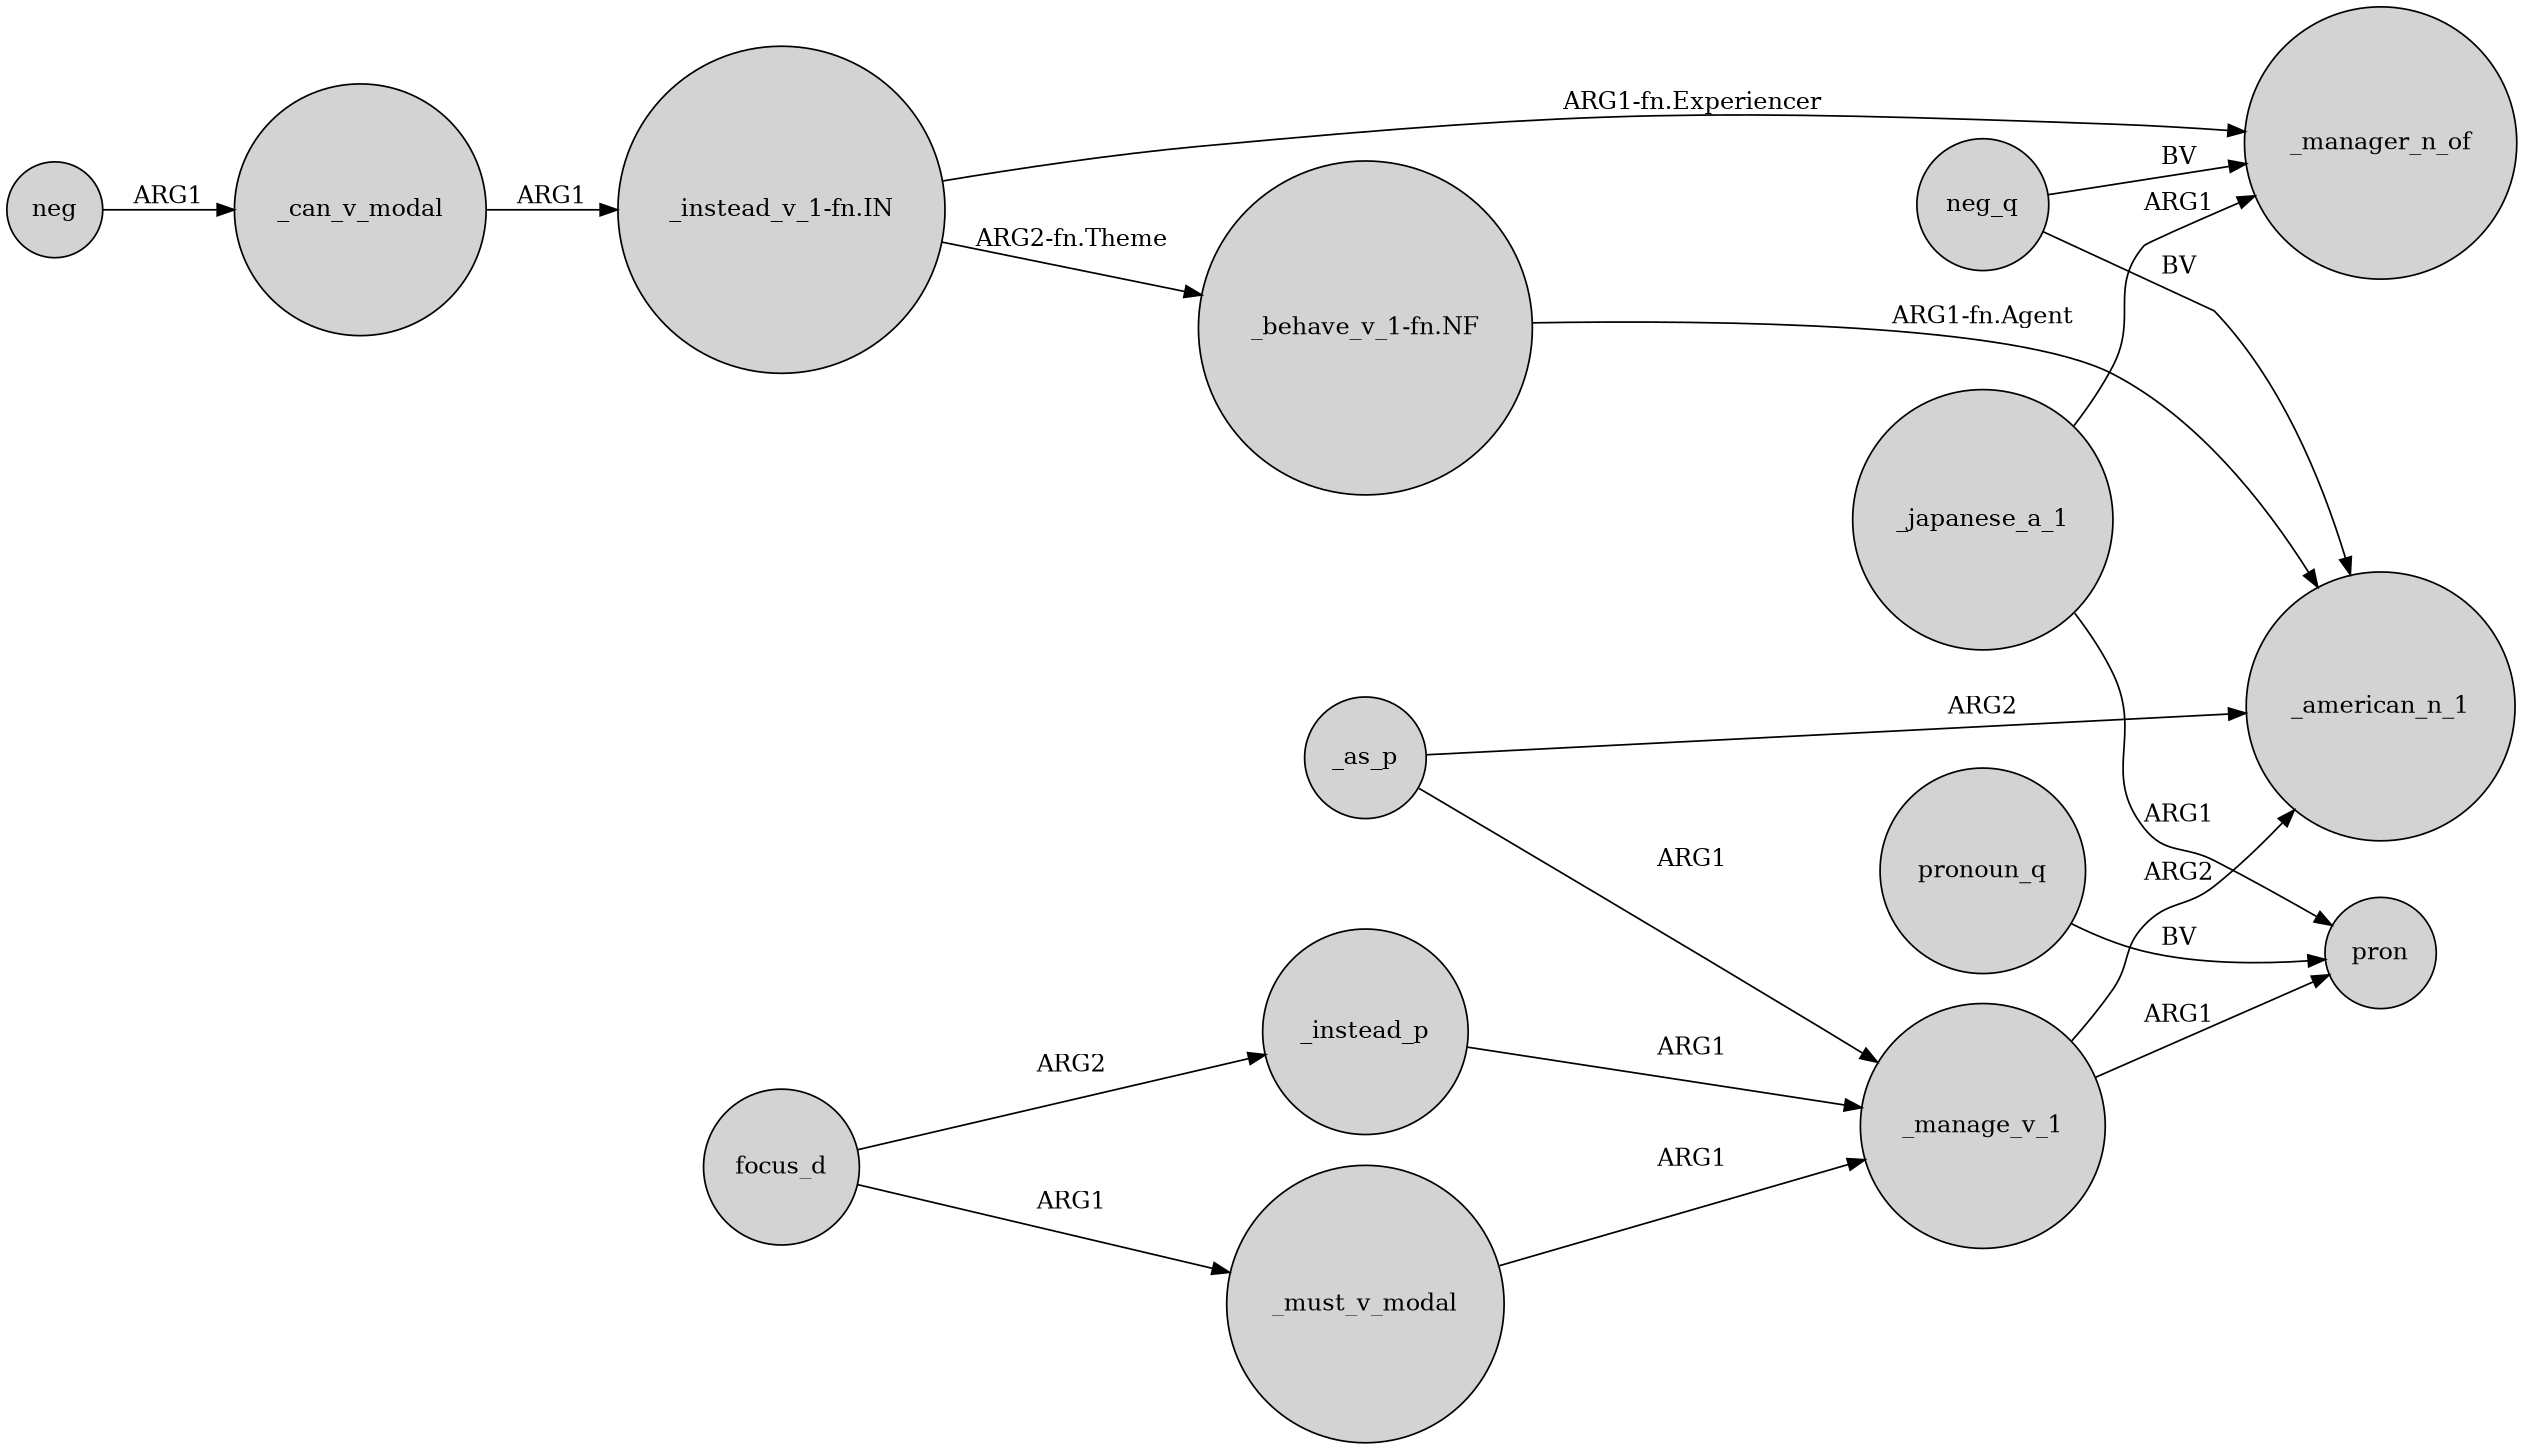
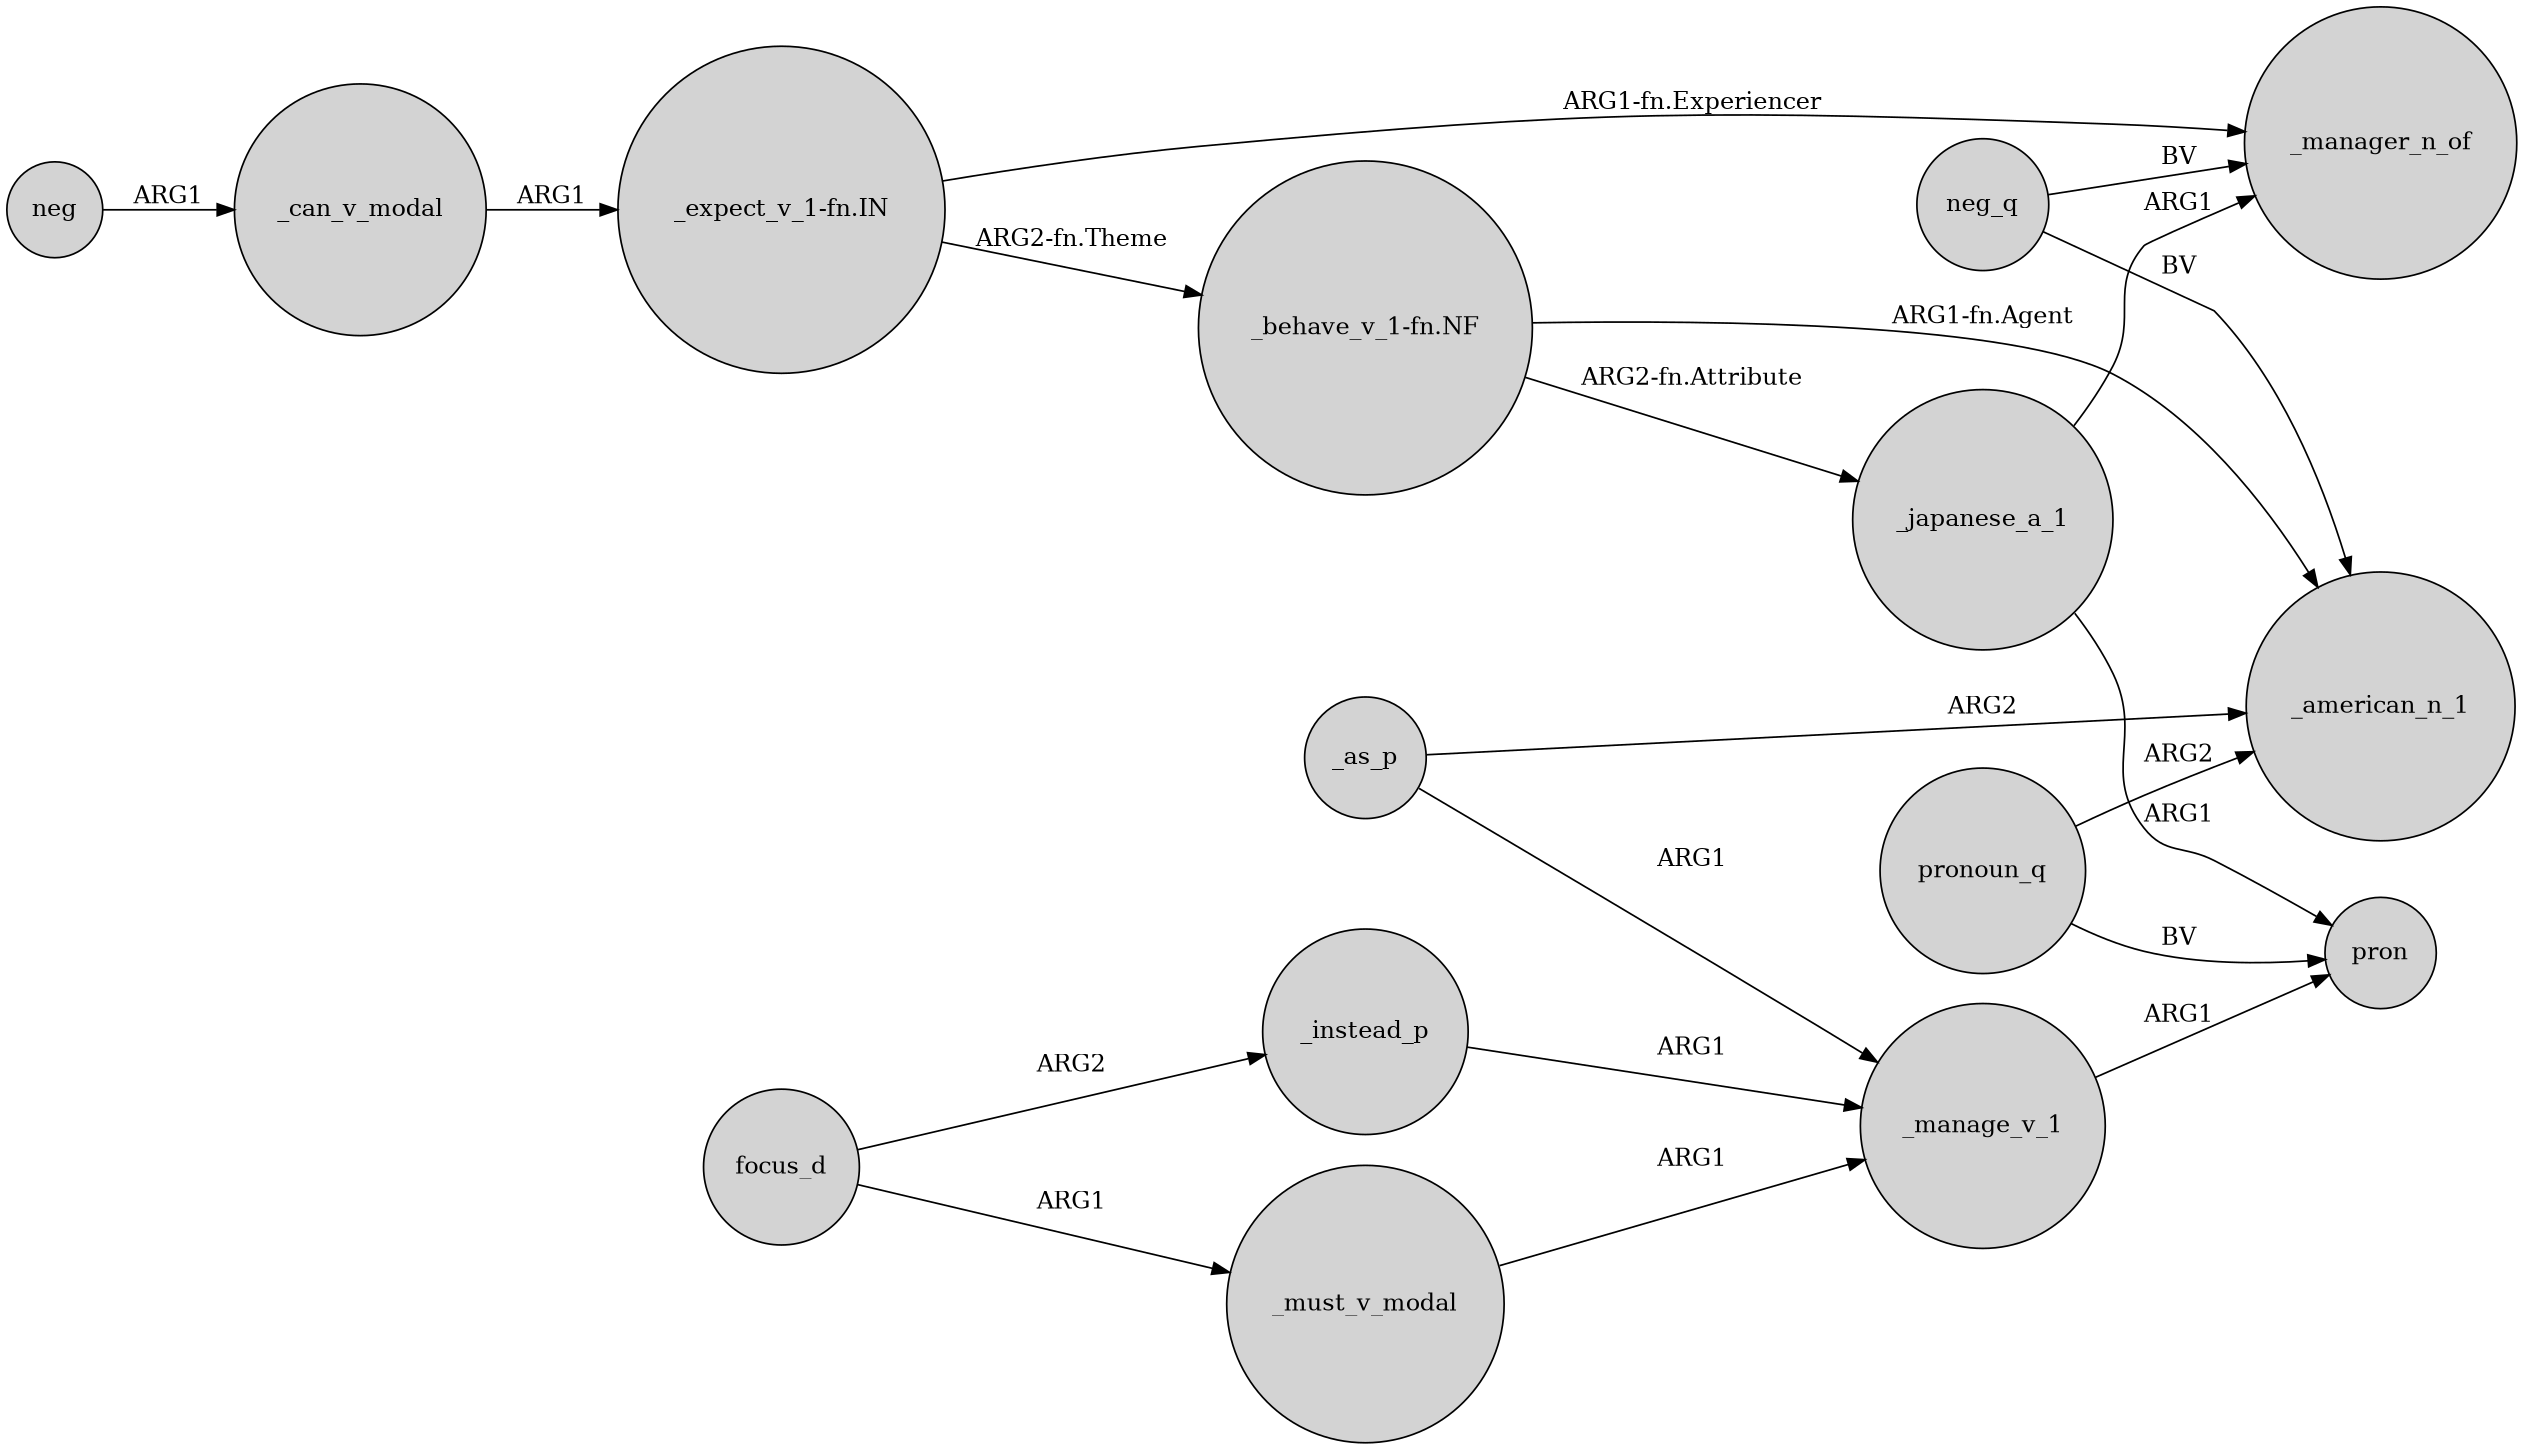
node "_instead_v_1-fn.IN": label "_instead_v_1-fn.IN" -> "_expect_v_1-fn.IN"
edge "_behave_v_1-fn.NF" -> "_japanese_a_1": added, label "ARG2-fn.Attribute"
edge "_manage_v_1" -> "_american_n_1": now "pronoun_q" -> "_american_n_1"
